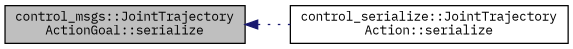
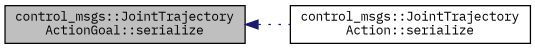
node "control_serialize::JointTrajectory Action::serialize": label "control_serialize::JointTrajectory Action::serialize" -> "control_msgs::JointTrajectory Action::serialize"
